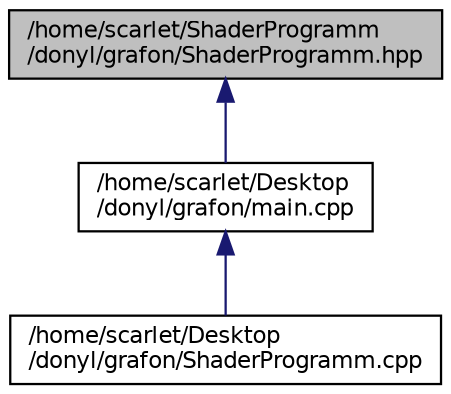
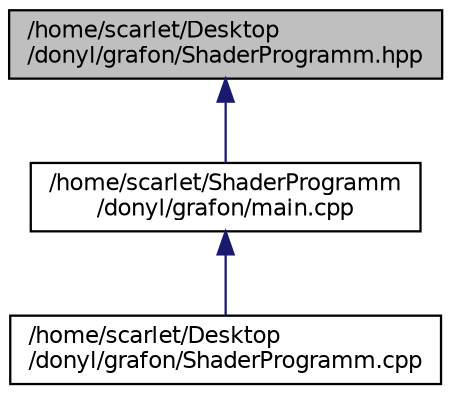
node "/home/scarlet/ShaderProgramm /donyl/grafon/ShaderProgramm.hpp": label "/home/scarlet/ShaderProgramm /donyl/grafon/ShaderProgramm.hpp" -> "/home/scarlet/Desktop /donyl/grafon/ShaderProgramm.hpp"
node "/home/scarlet/Desktop /donyl/grafon/main.cpp": label "/home/scarlet/Desktop /donyl/grafon/main.cpp" -> "/home/scarlet/ShaderProgramm /donyl/grafon/main.cpp"
